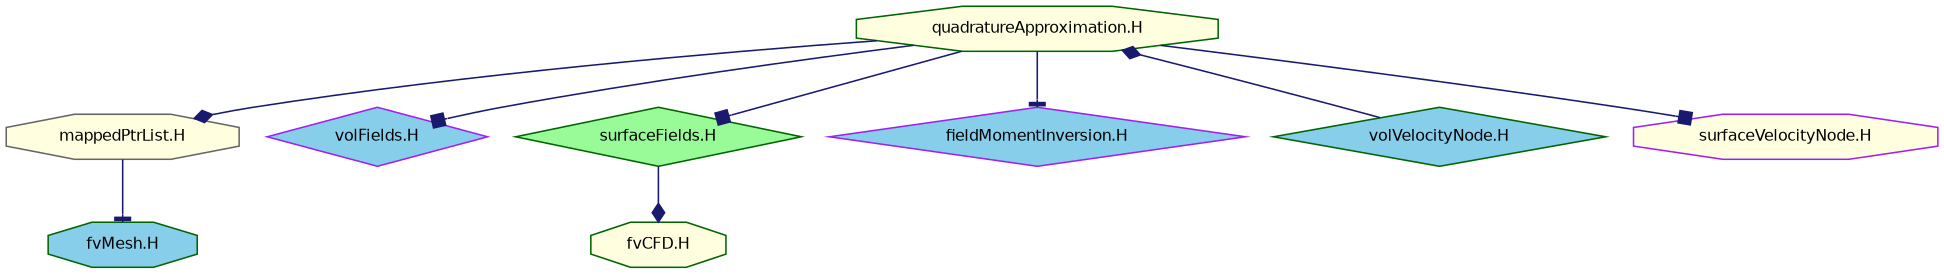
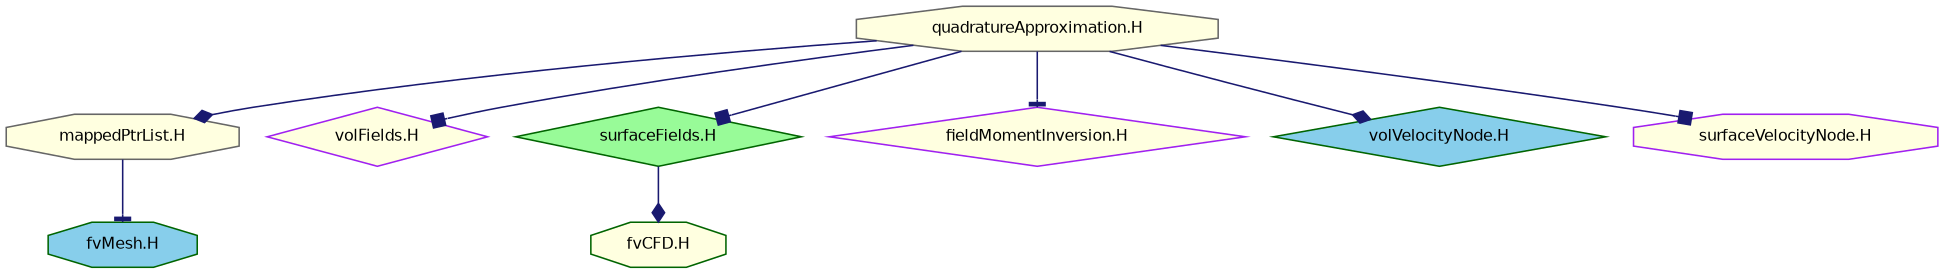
node "quadratureApproximation.H": color darkgreen -> gray40
edge "volVelocityNode.H" -> "quadratureApproximation.H": reversed
node "volFields.H": fillcolor skyblue -> lightyellow
node "fieldMomentInversion.H": fillcolor skyblue -> lightyellow
